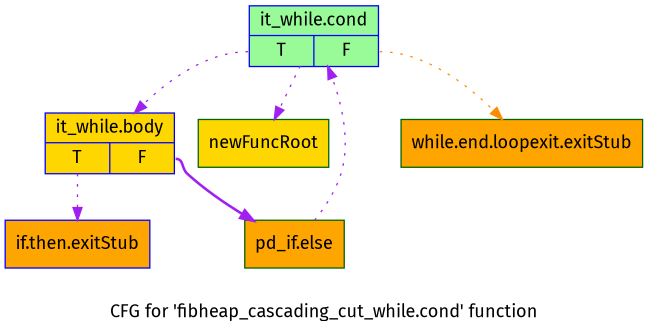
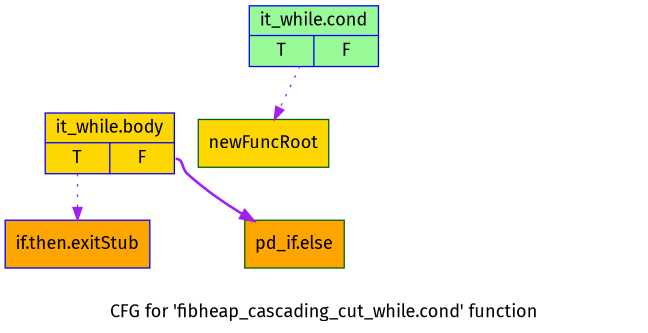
edge "it_while.cond" -> "it_while.body": removed
node "while.end.loopexit.exitStub": removed
edge "pd_if.else" -> "it_while.cond": removed
